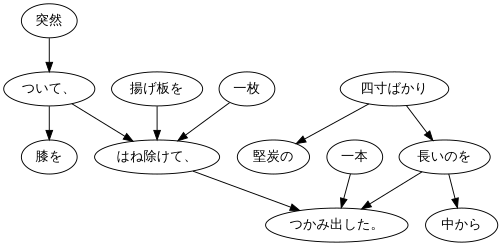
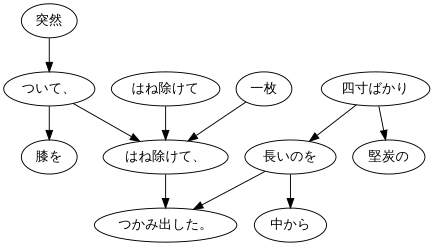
node "揚げ板を": label "揚げ板を" -> "はね除けて"
node "一本": removed
